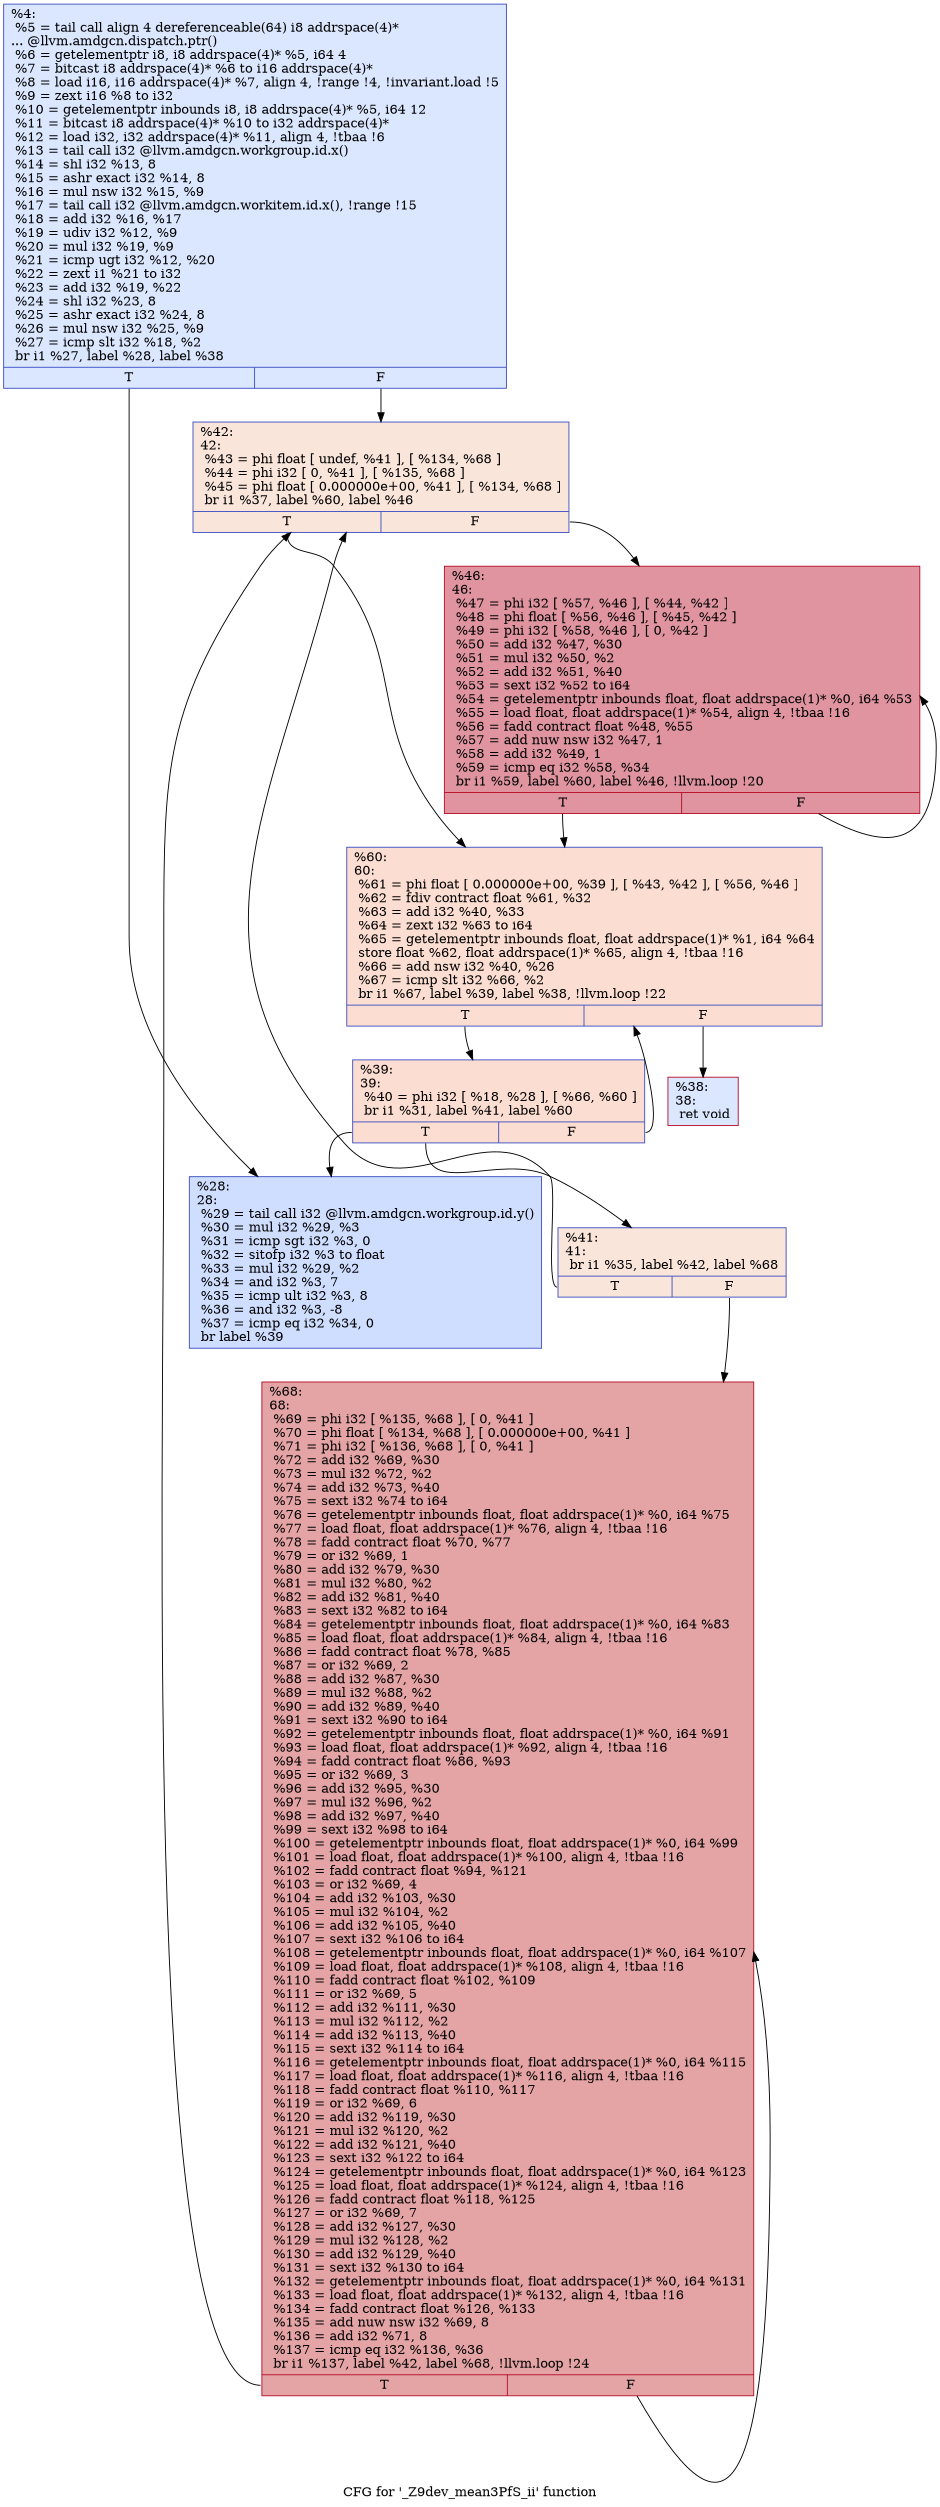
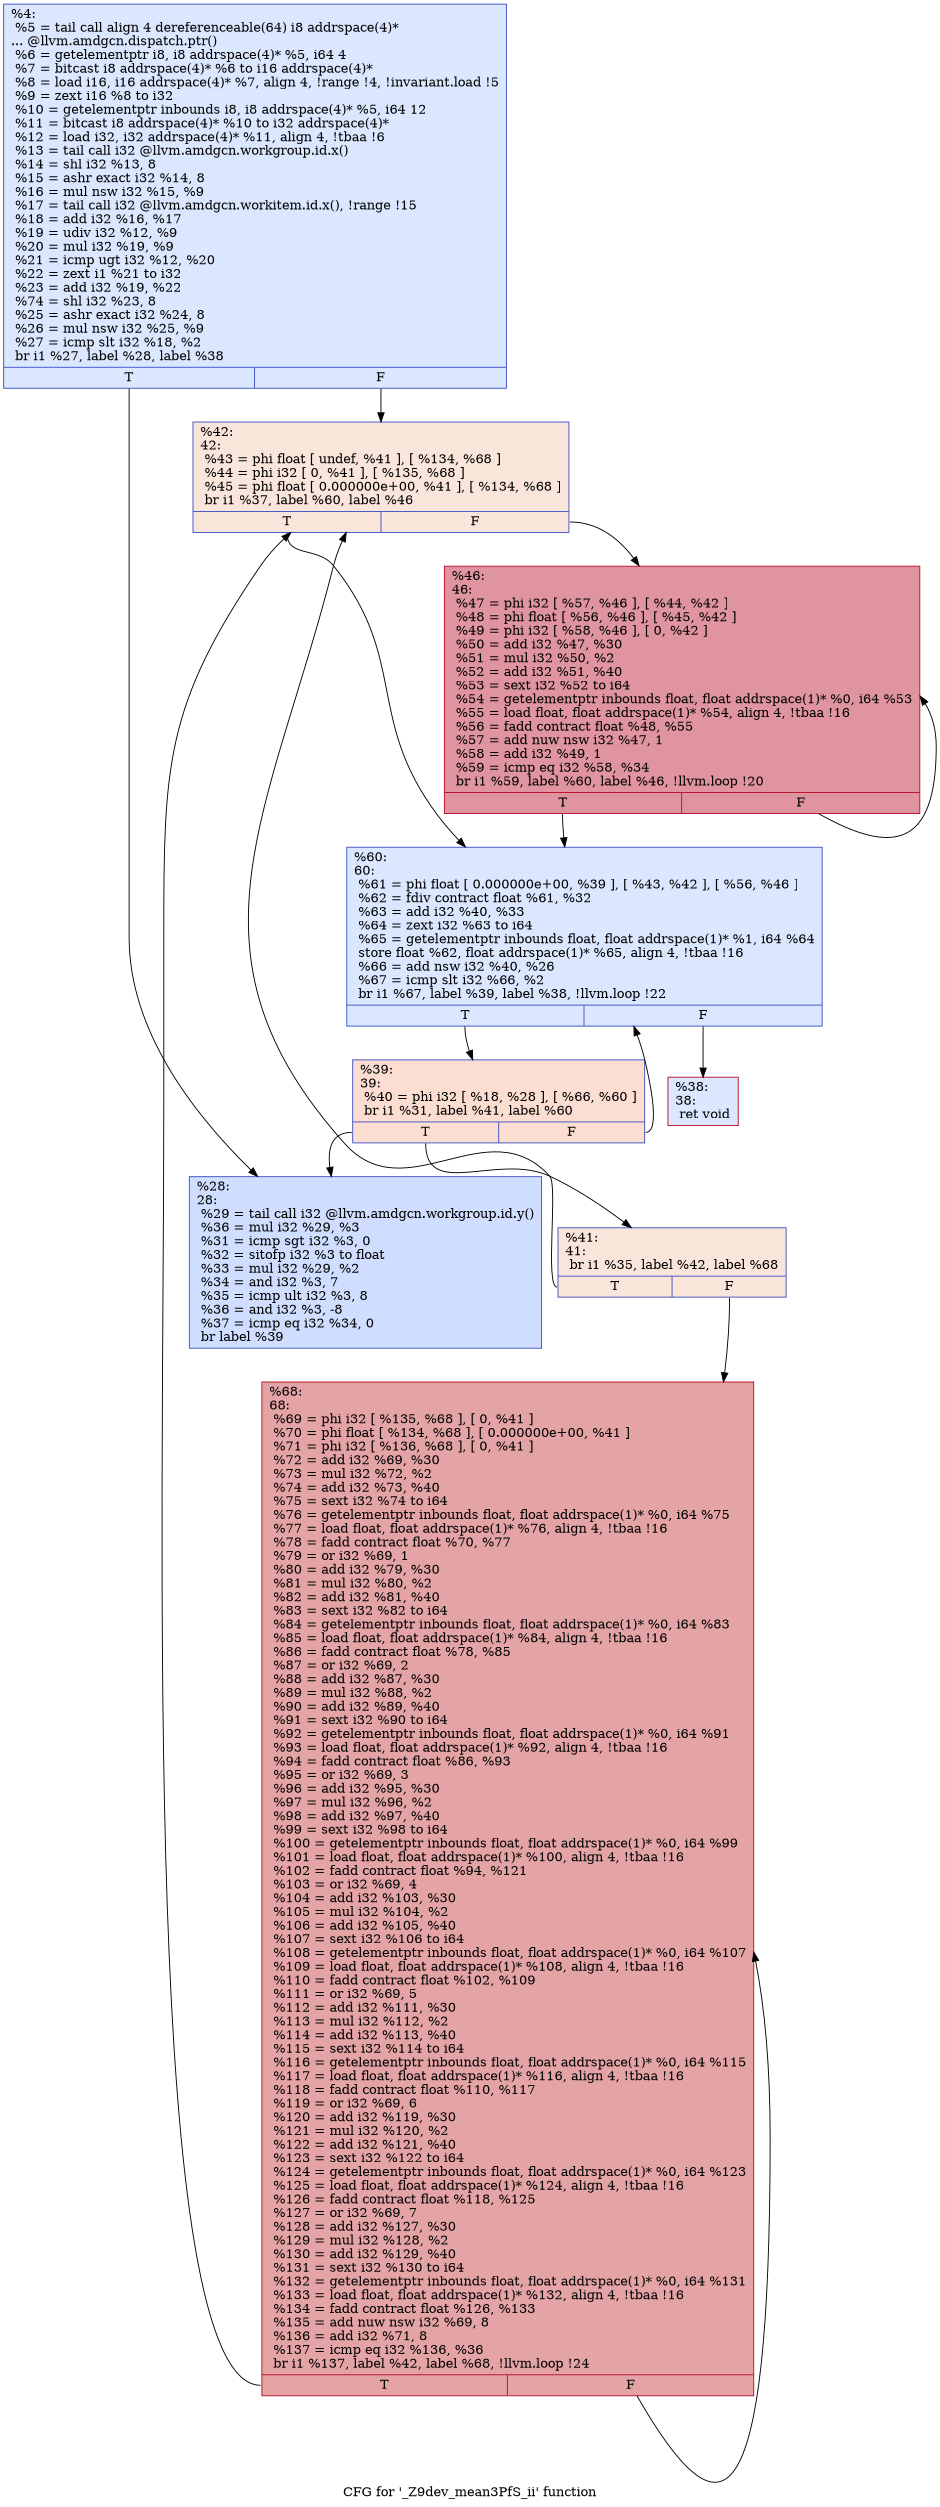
node "%4:": text "%24 = shl i32 %23, 8" -> "%74 = shl i32 %23, 8"
node "%60:": fillcolor #f7b39670 -> #aec9fc70
node "%28:": text "%30 = mul i32 %29, %3" -> "%36 = mul i32 %29, %3"
